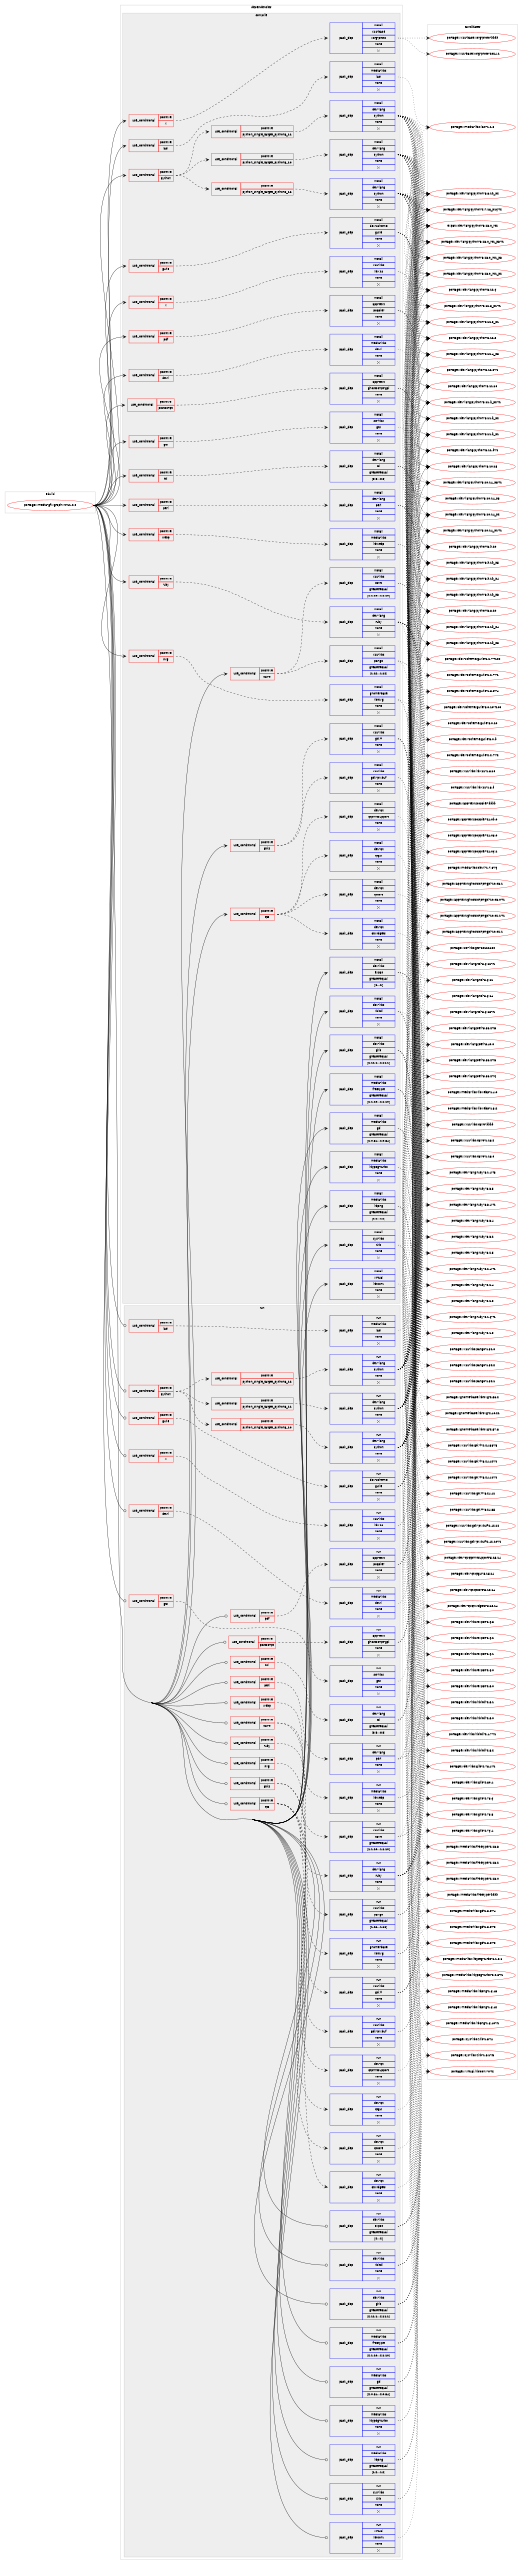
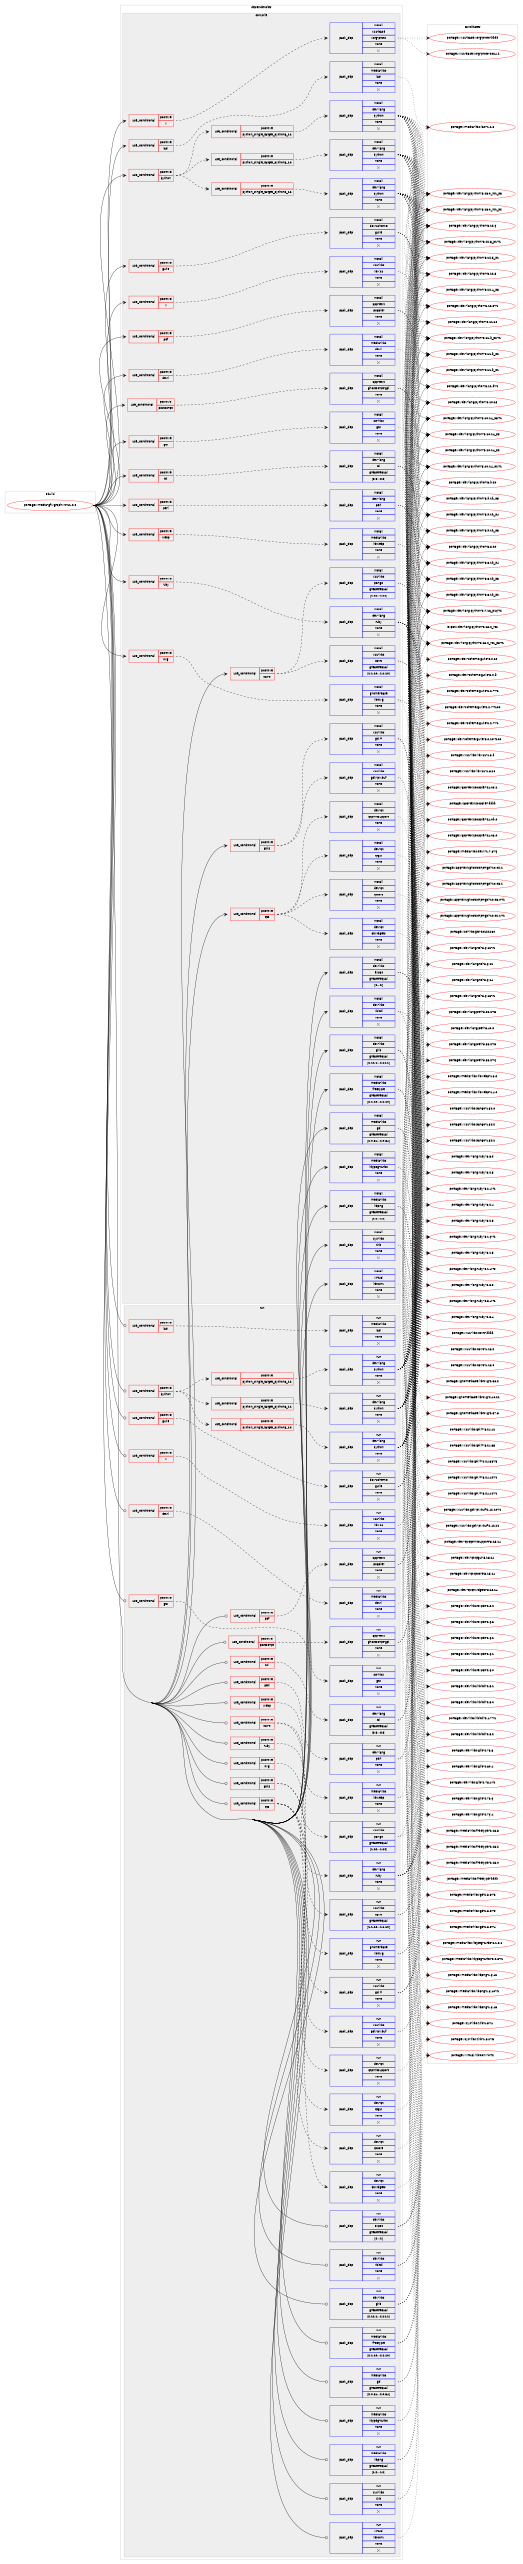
node "portage://dev-scheme/guile-1.8.8-r4": removed
